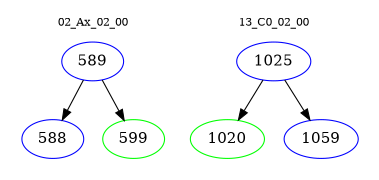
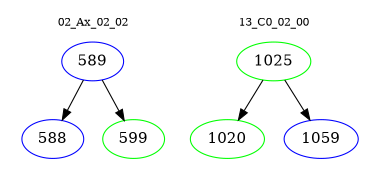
cluster "02_Ax_02_00": label "02_Ax_02_00" -> "02_Ax_02_02"
node "1025": color blue -> green
